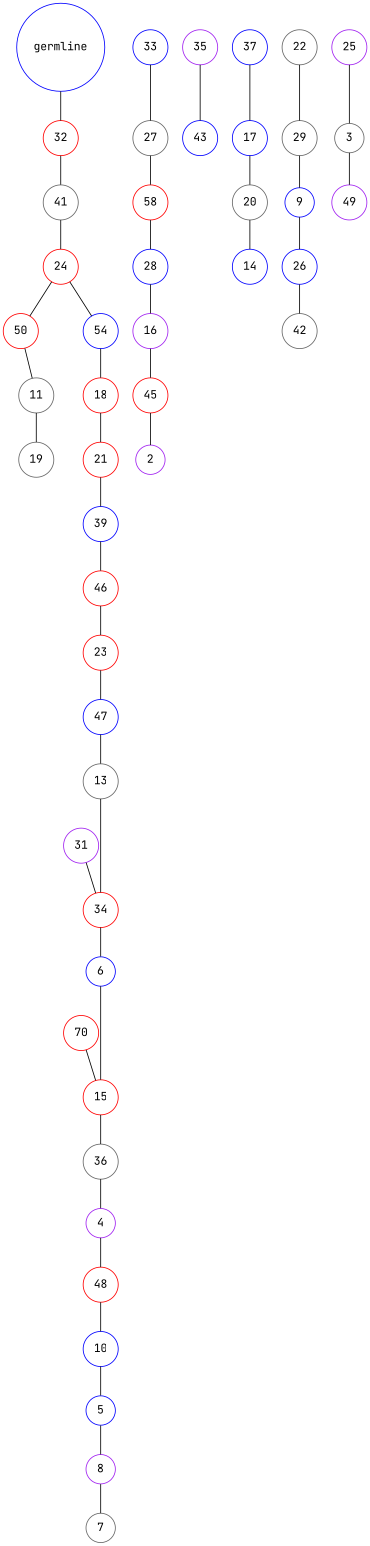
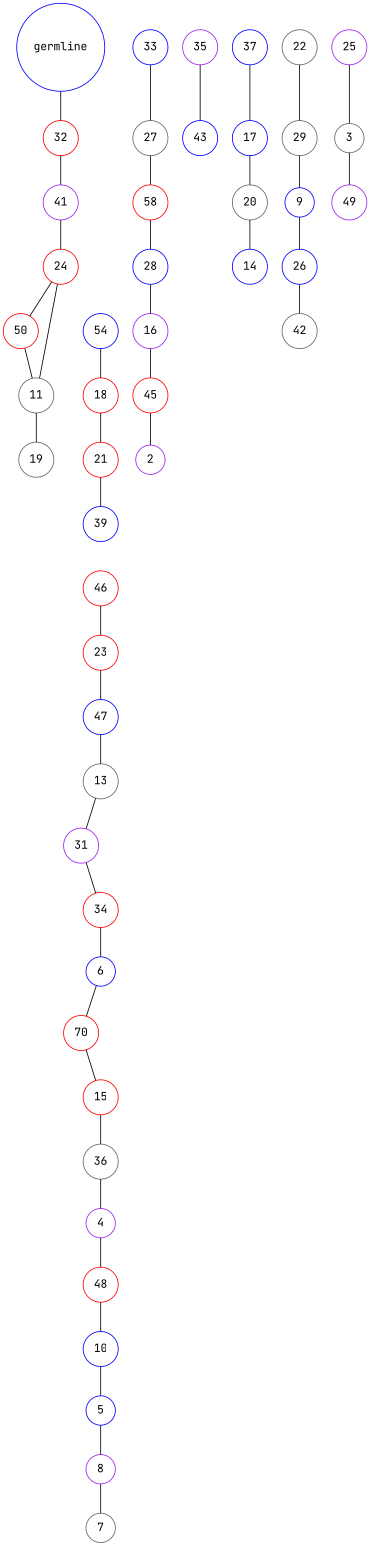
node "41": color gray40 -> purple
edge "24" -- "54": now "24" -- "11"
edge "39" -- "46": removed
edge "13" -- "34": now "13" -- "31"
edge "6" -- "15": now "6" -- "70"
